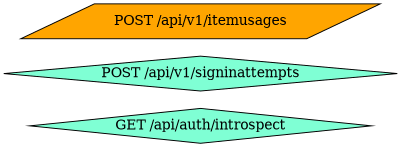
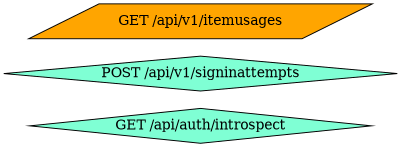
node "POST /api/v1/itemusages": label "POST /api/v1/itemusages" -> "GET /api/v1/itemusages"
